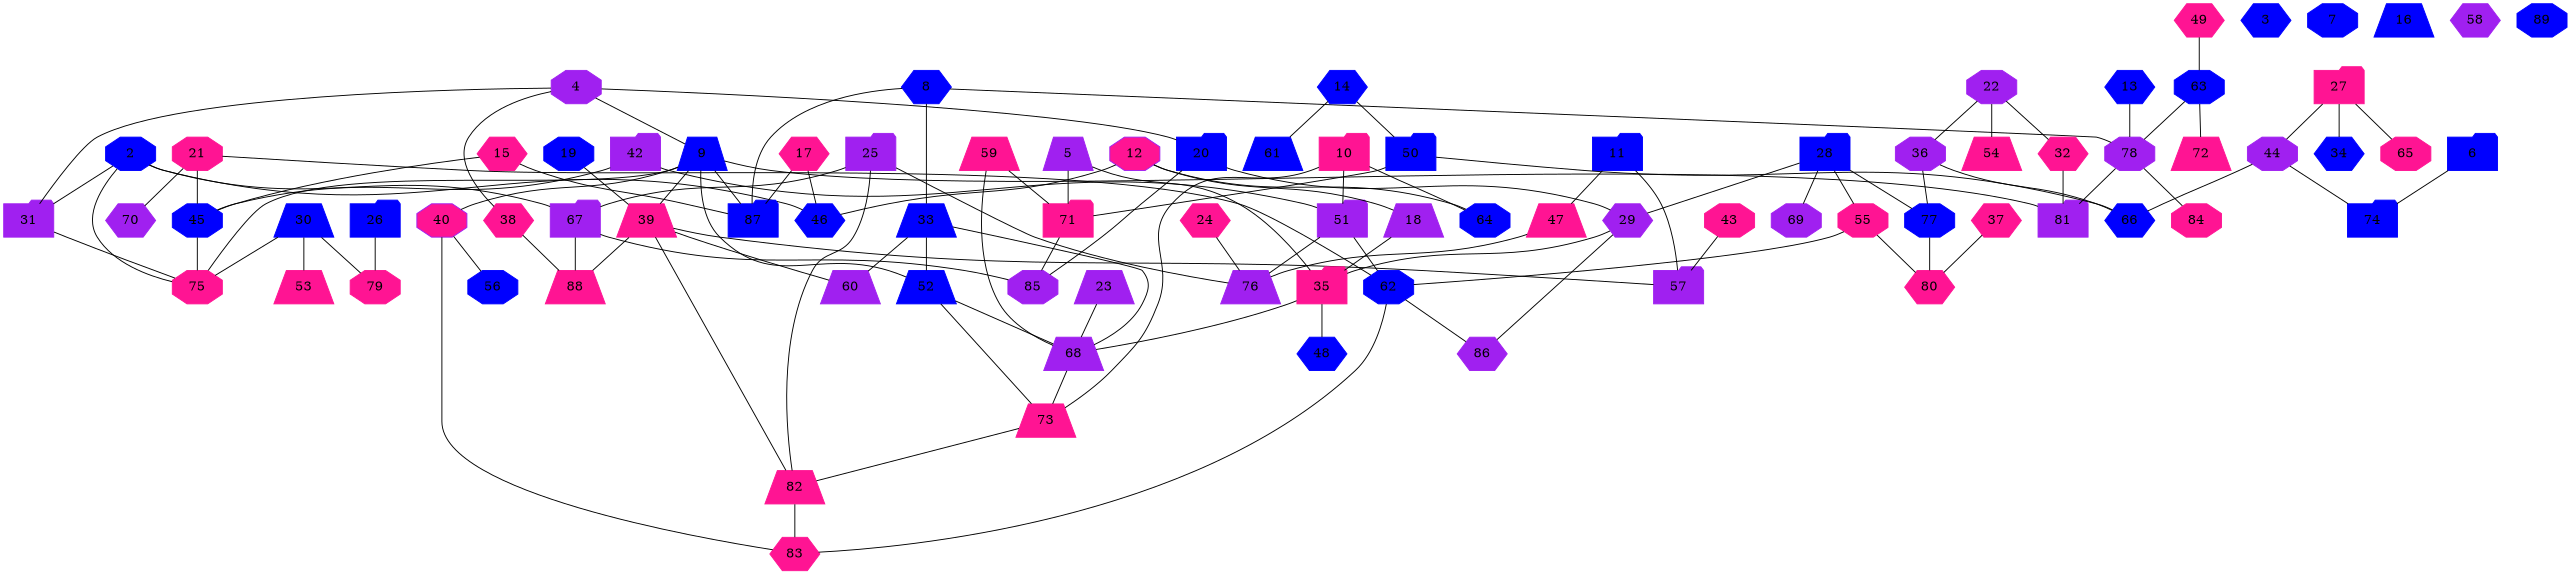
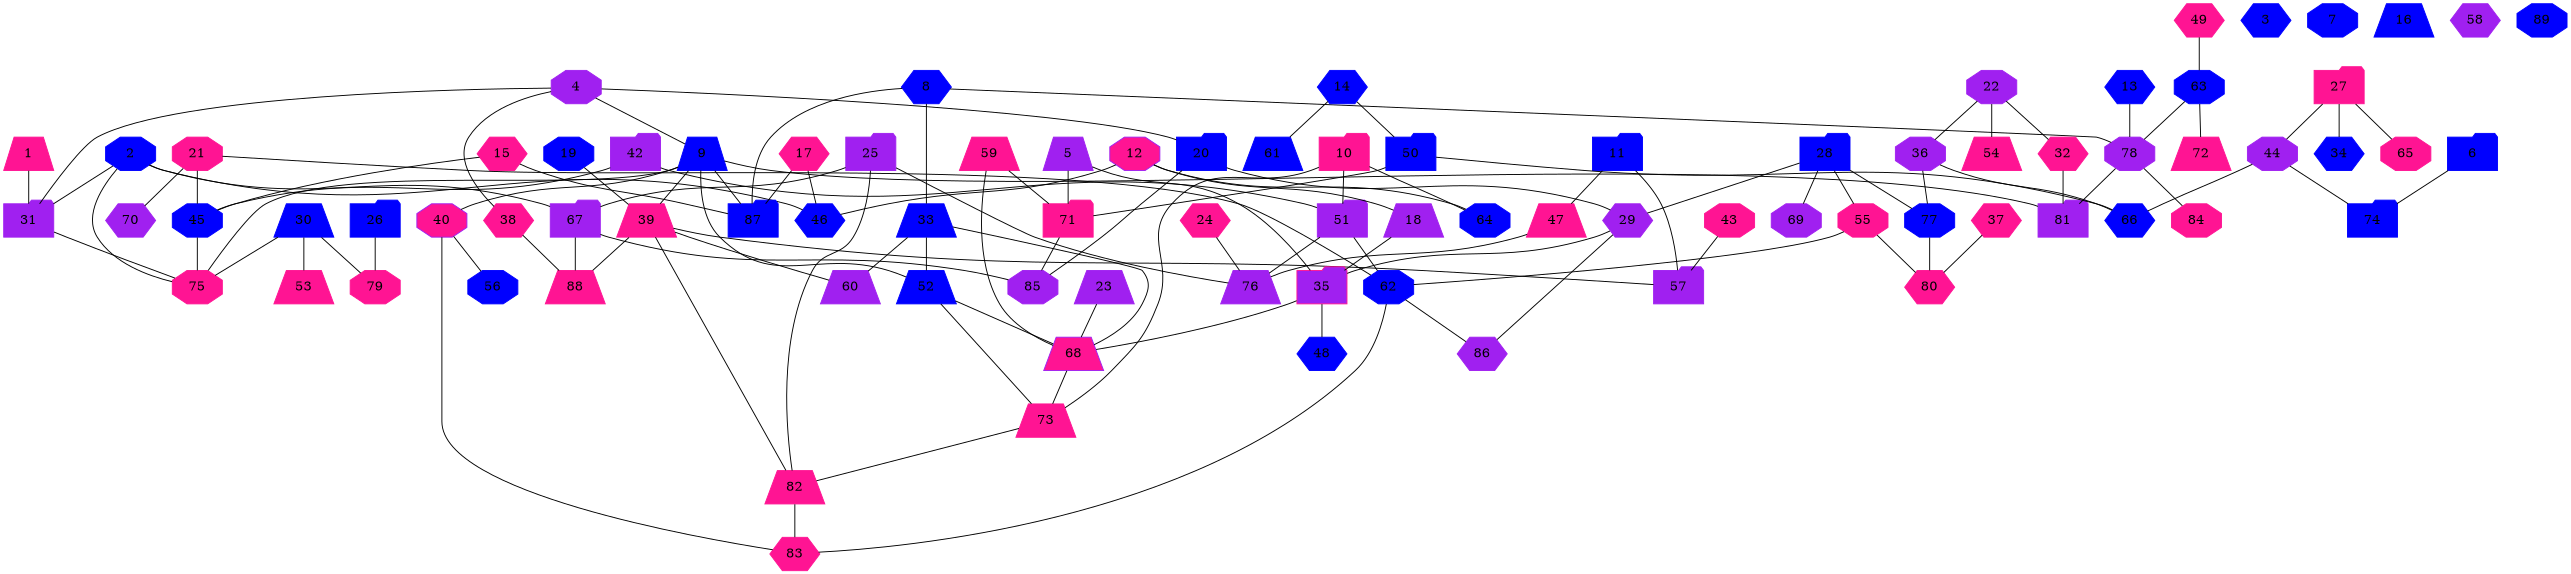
node "1": added
node "35": fillcolor deeppink -> purple
node "68": fillcolor purple -> deeppink
